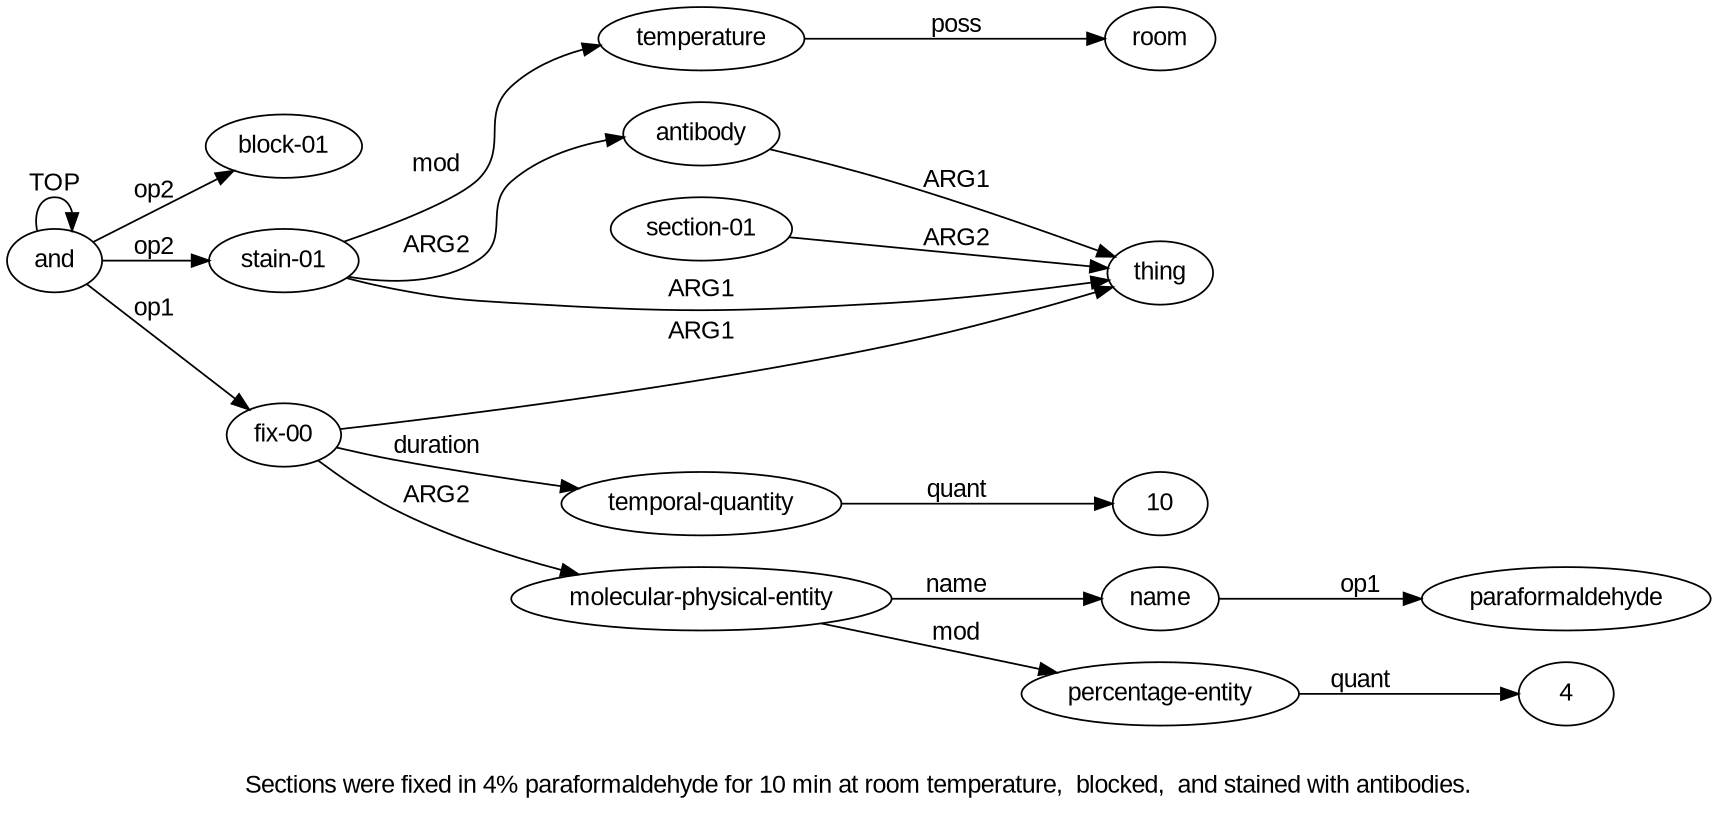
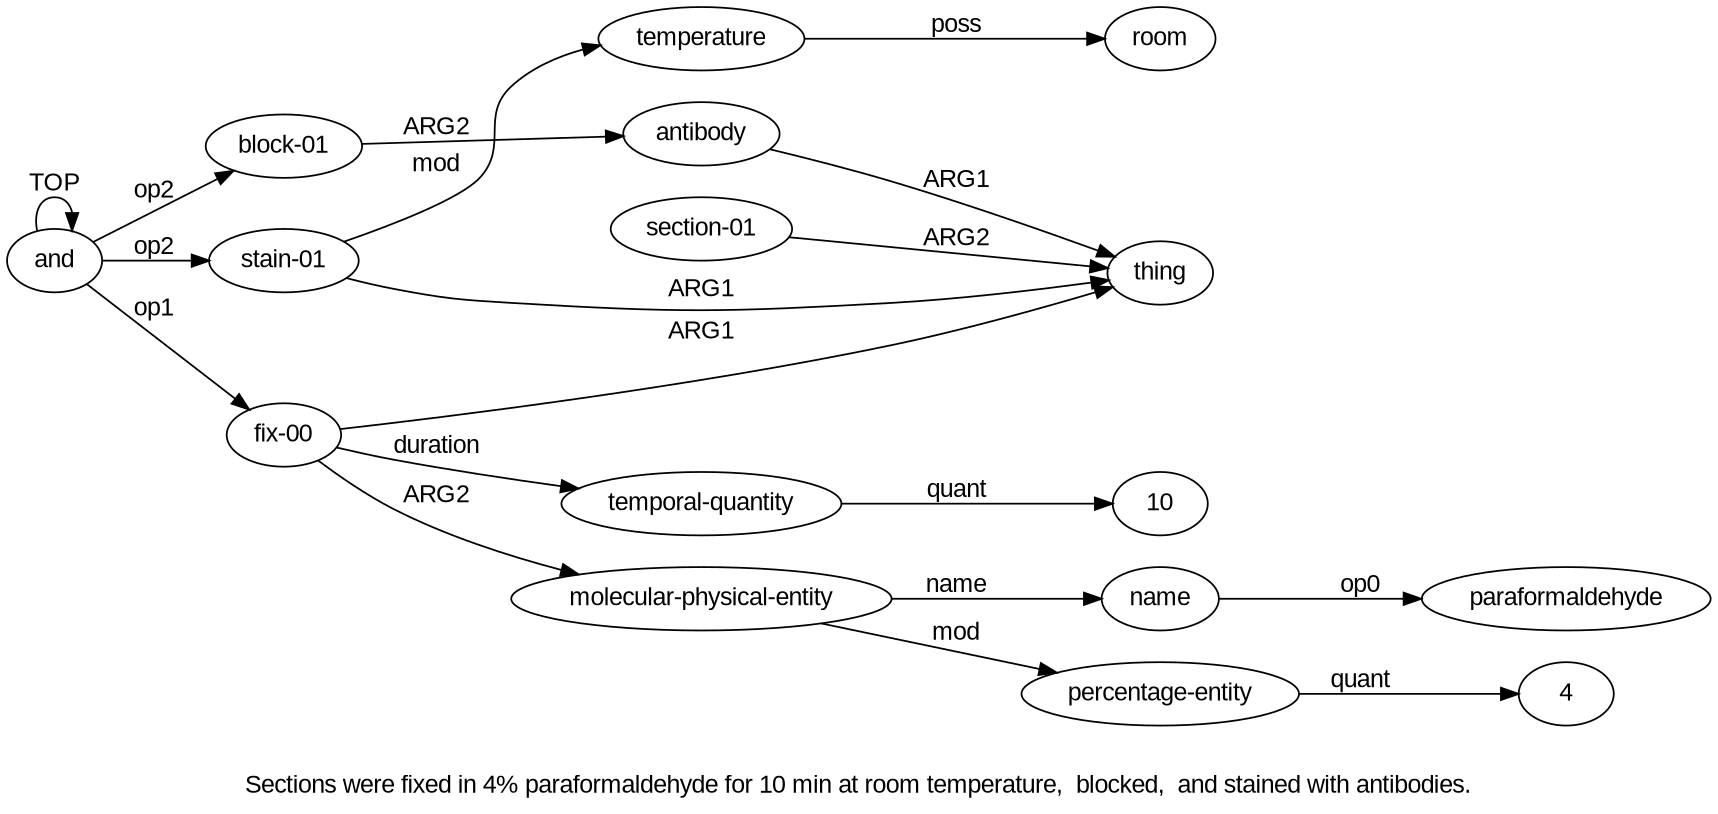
edge "stain-01" -> "antibody": now "block-01" -> "antibody"
edge "name" -> "paraformaldehyde": label "op1" -> "op0"
